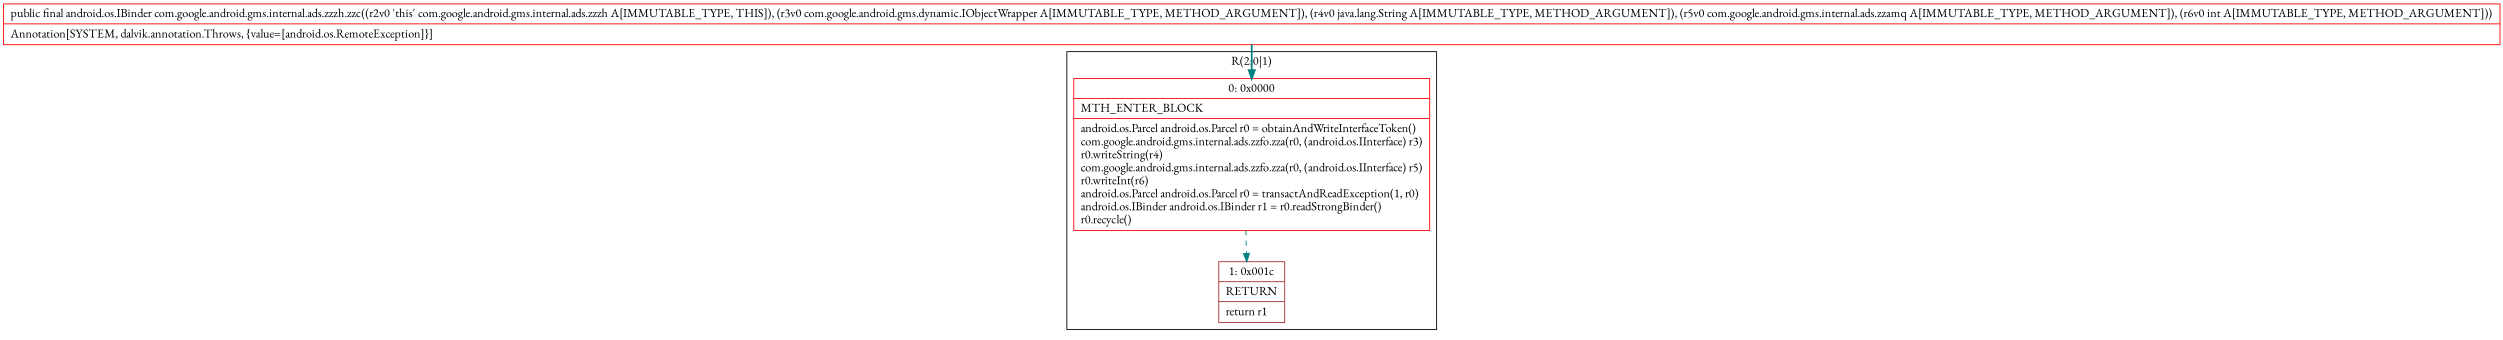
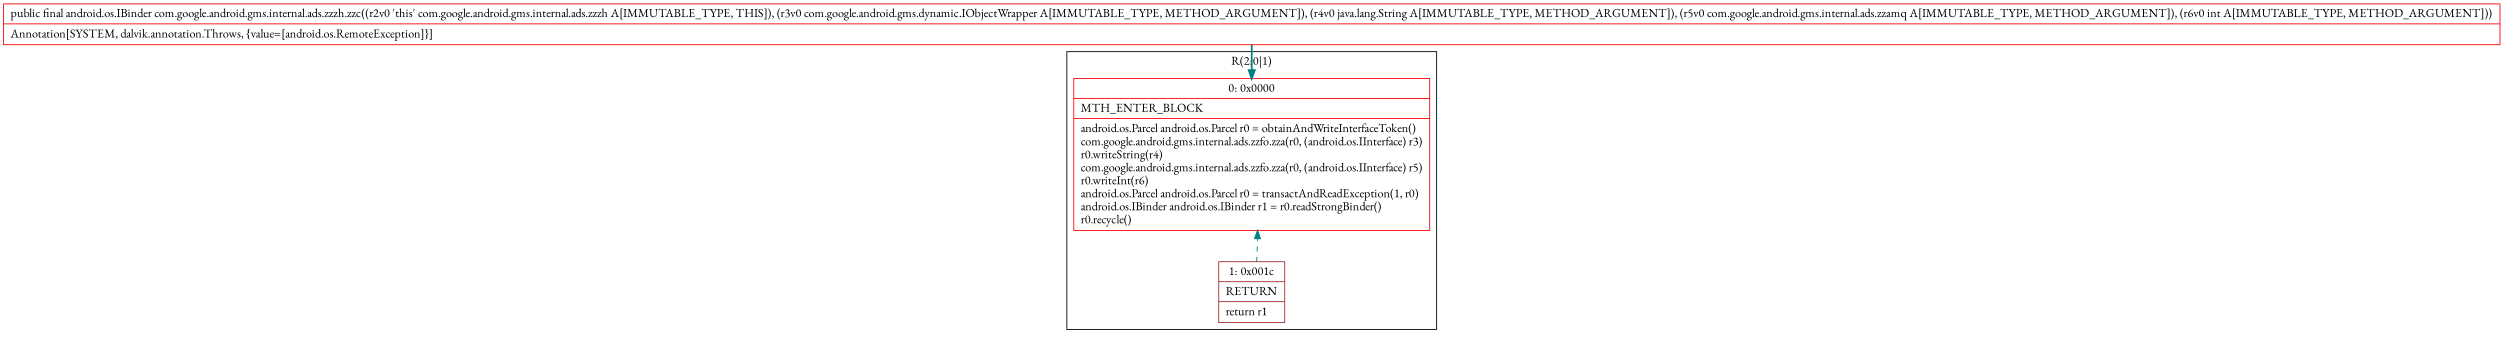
edge "0: 0x0000" -> "1: 0x001c": reversed
